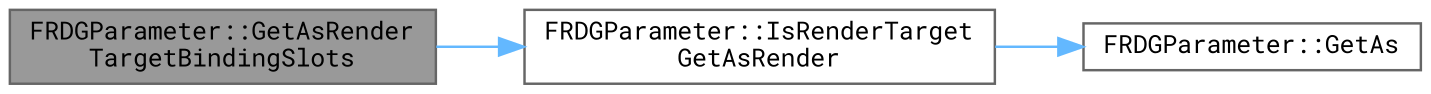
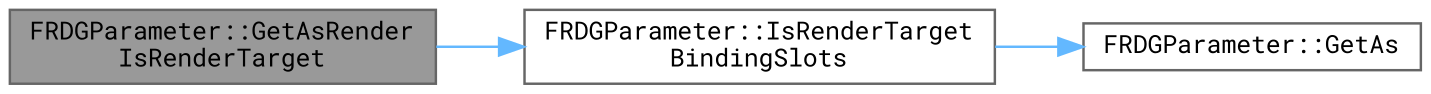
node "FRDGParameter::GetAsRender TargetBindingSlots": label "FRDGParameter::GetAsRender TargetBindingSlots" -> "FRDGParameter::GetAsRender IsRenderTarget"
node "FRDGParameter::IsRenderTarget GetAsRender": label "FRDGParameter::IsRenderTarget GetAsRender" -> "FRDGParameter::IsRenderTarget BindingSlots"
